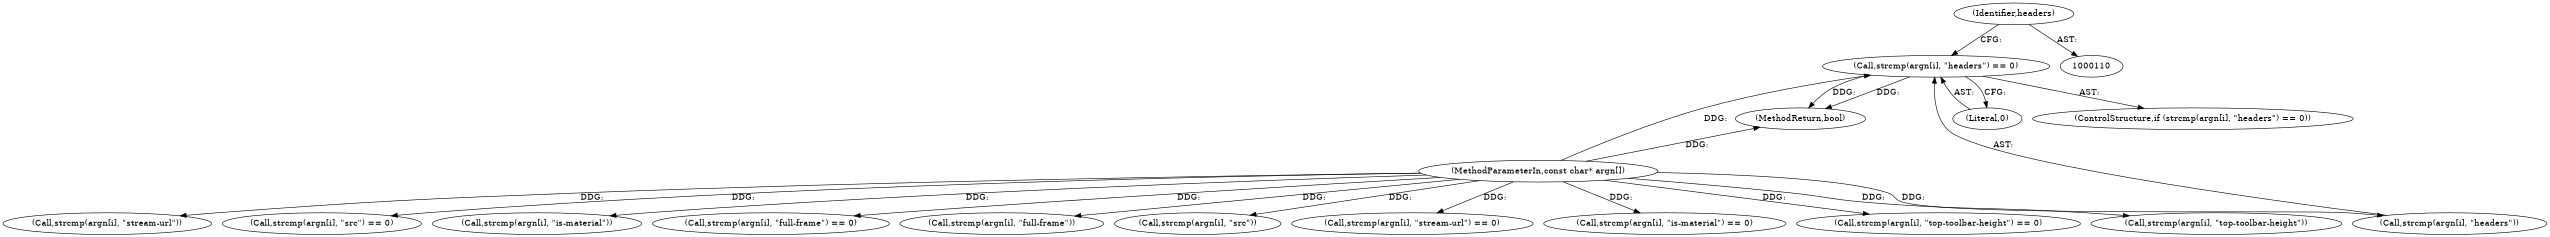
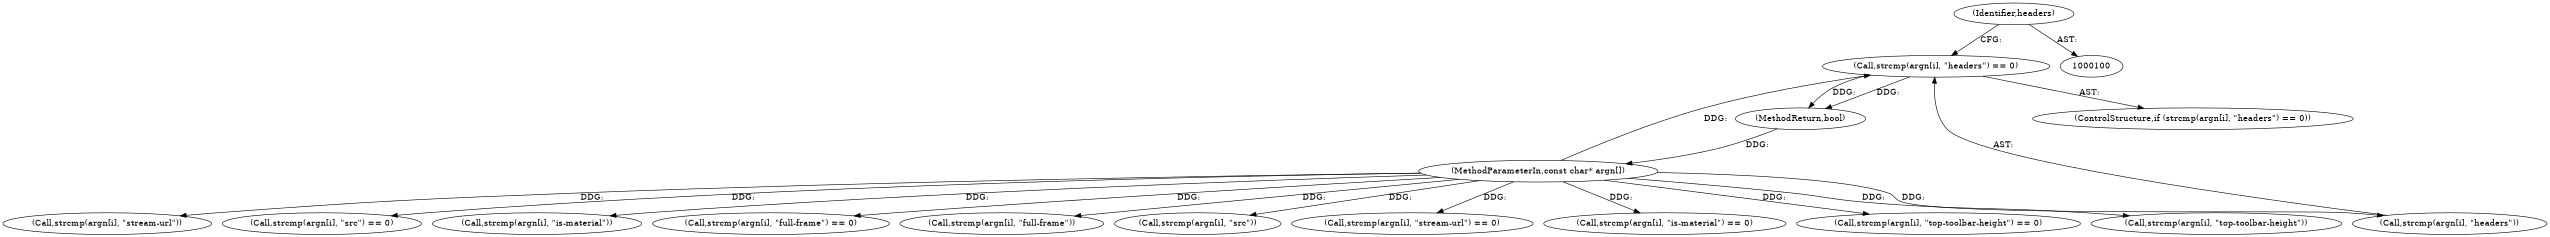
node "1000110": label "1000110" -> "1000100"
node "(Literal,0)": removed
edge "(MethodParameterIn,const char* argn[])" -> "(MethodReturn,bool)": reversed
